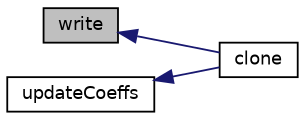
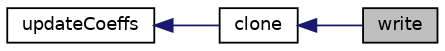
edge "clone" -> "write": reversed
